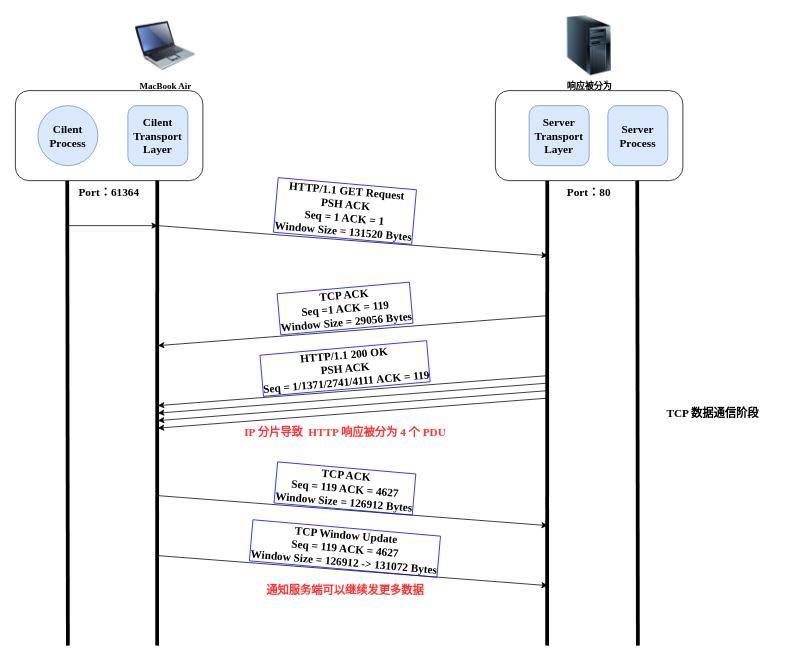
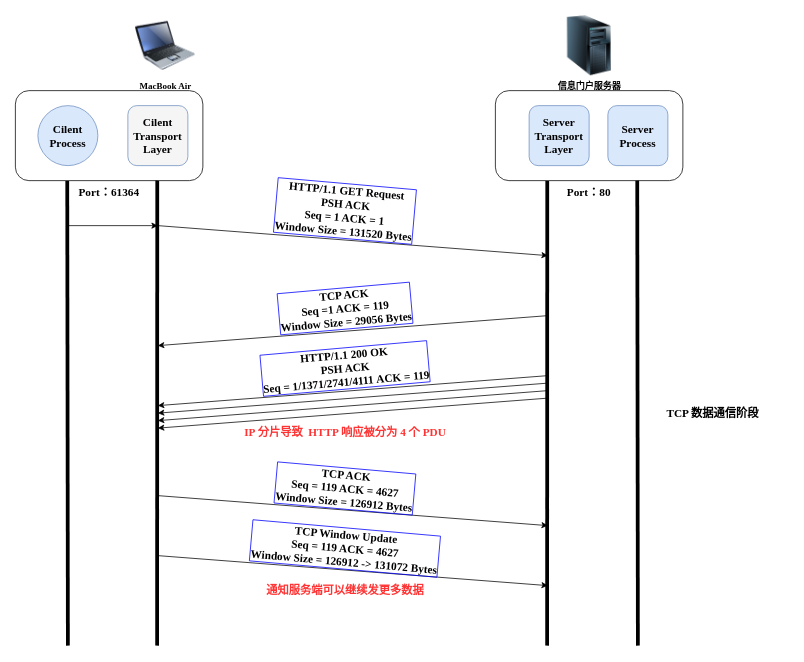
node "响应被分为": label "响应被分为" -> "信息门户服务器"
node "Cilent Transport Layer": fillcolor #dae8fc -> #f5f5f5
